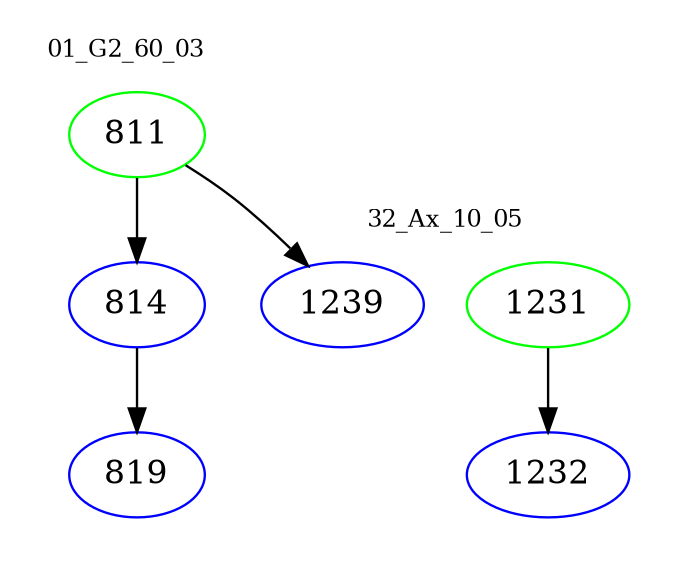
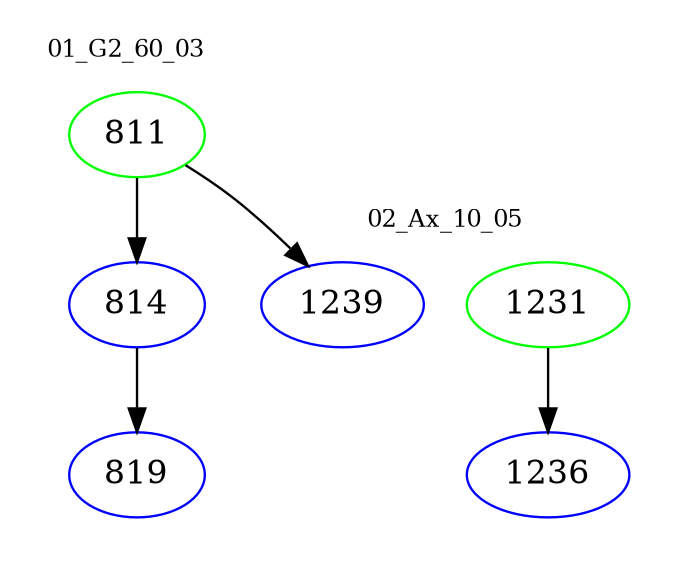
cluster "32_Ax_10_05": label "32_Ax_10_05" -> "02_Ax_10_05"
node "1232": label "1232" -> "1236"
